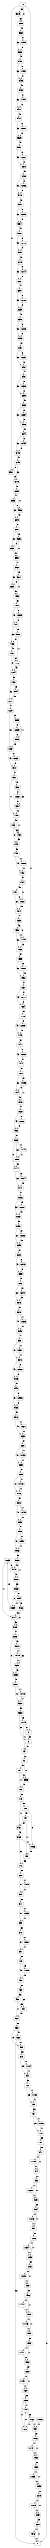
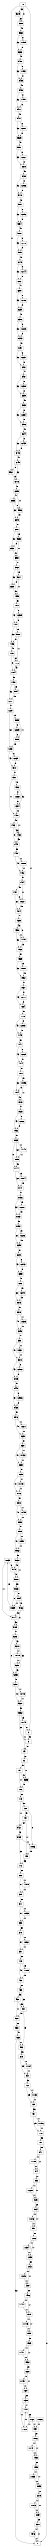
edge "538" -> "586": now "501" -> "586"
